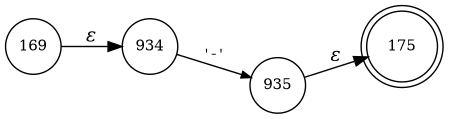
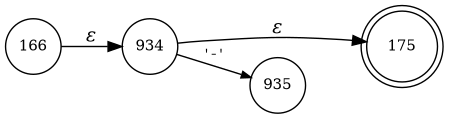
node "169": label "169" -> "166"
edge "935" -> "175": now "934" -> "175"
